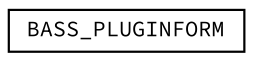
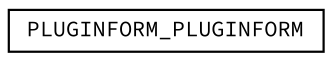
node "BASS_PLUGINFORM": label "BASS_PLUGINFORM" -> "PLUGINFORM_PLUGINFORM"
